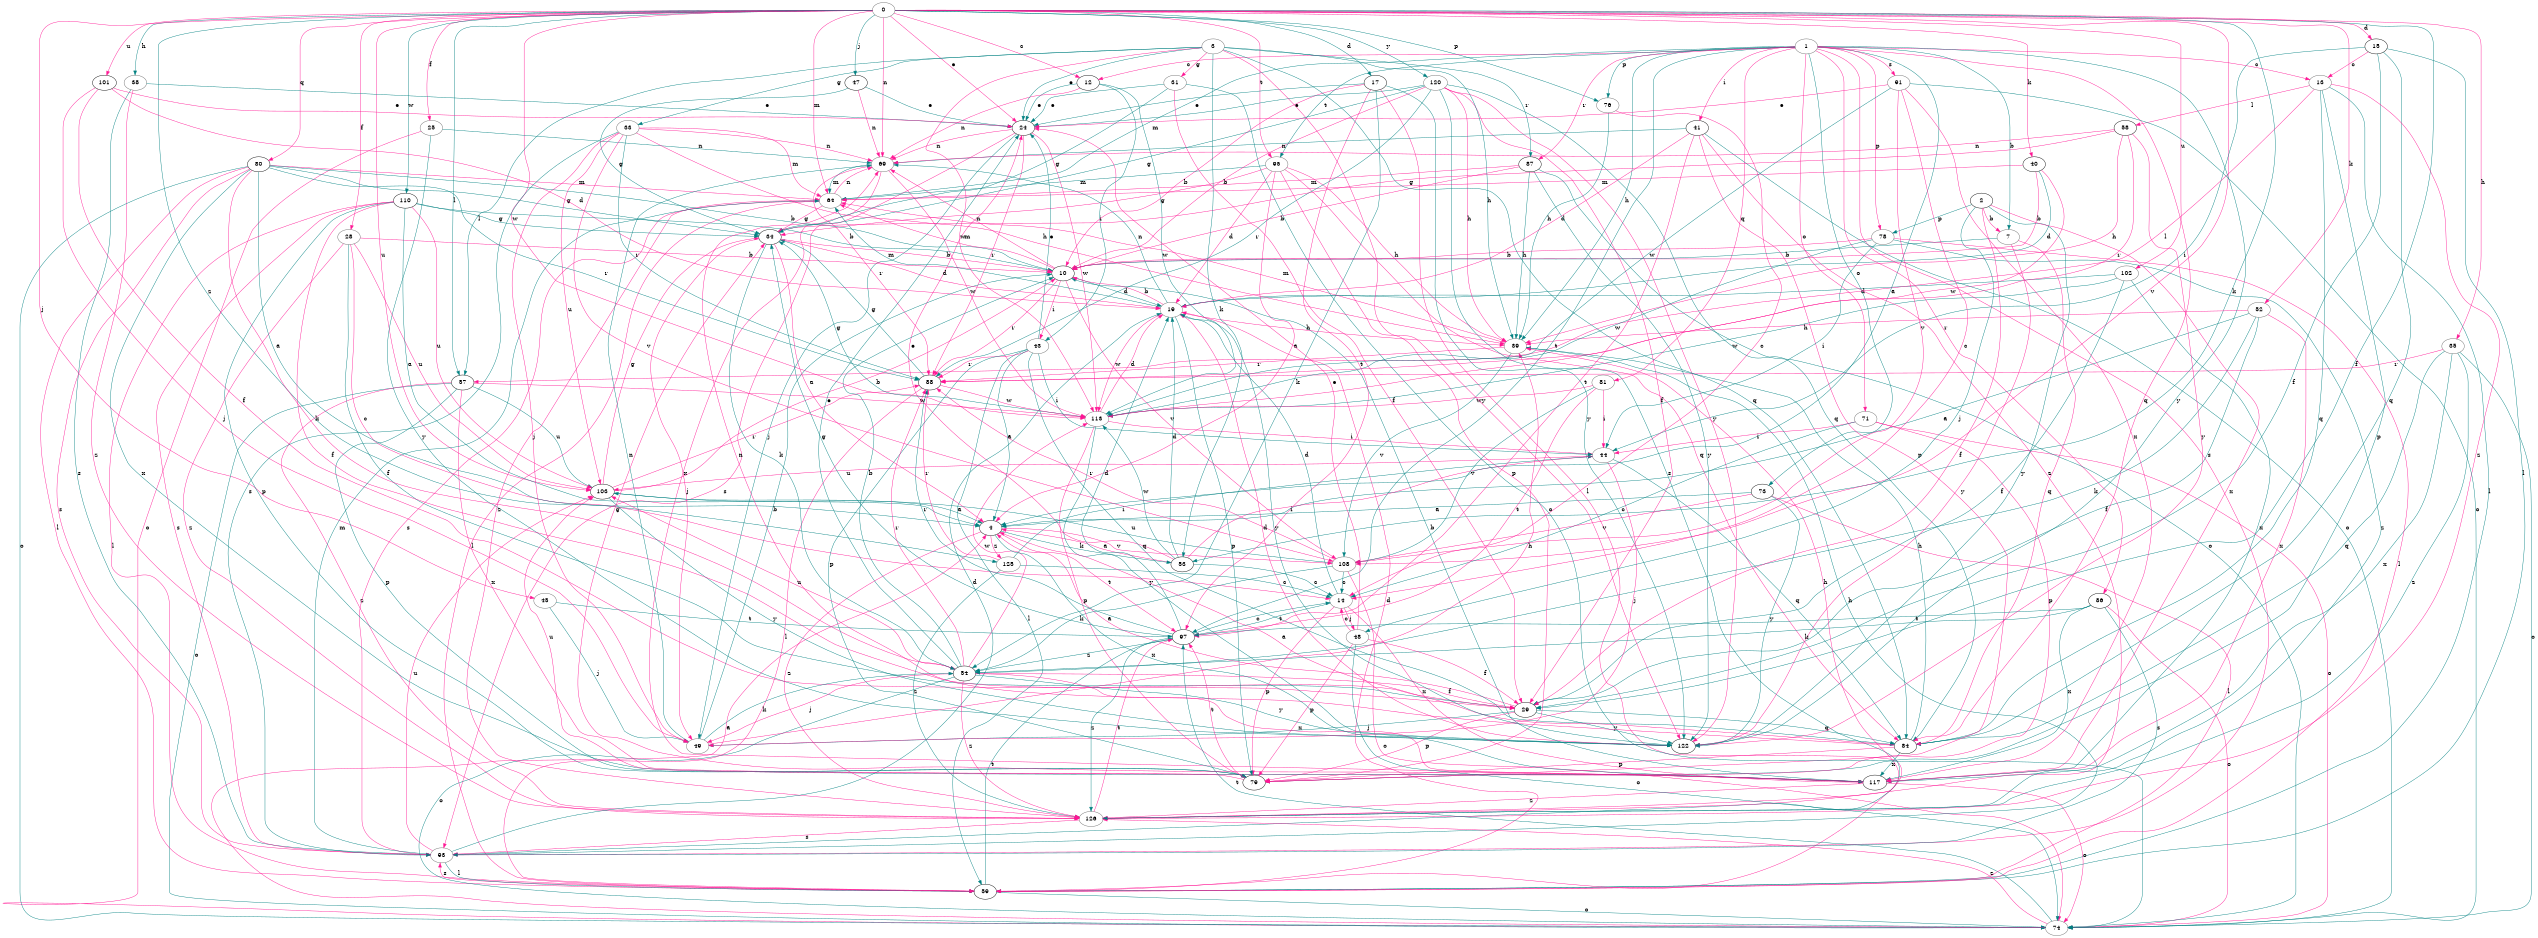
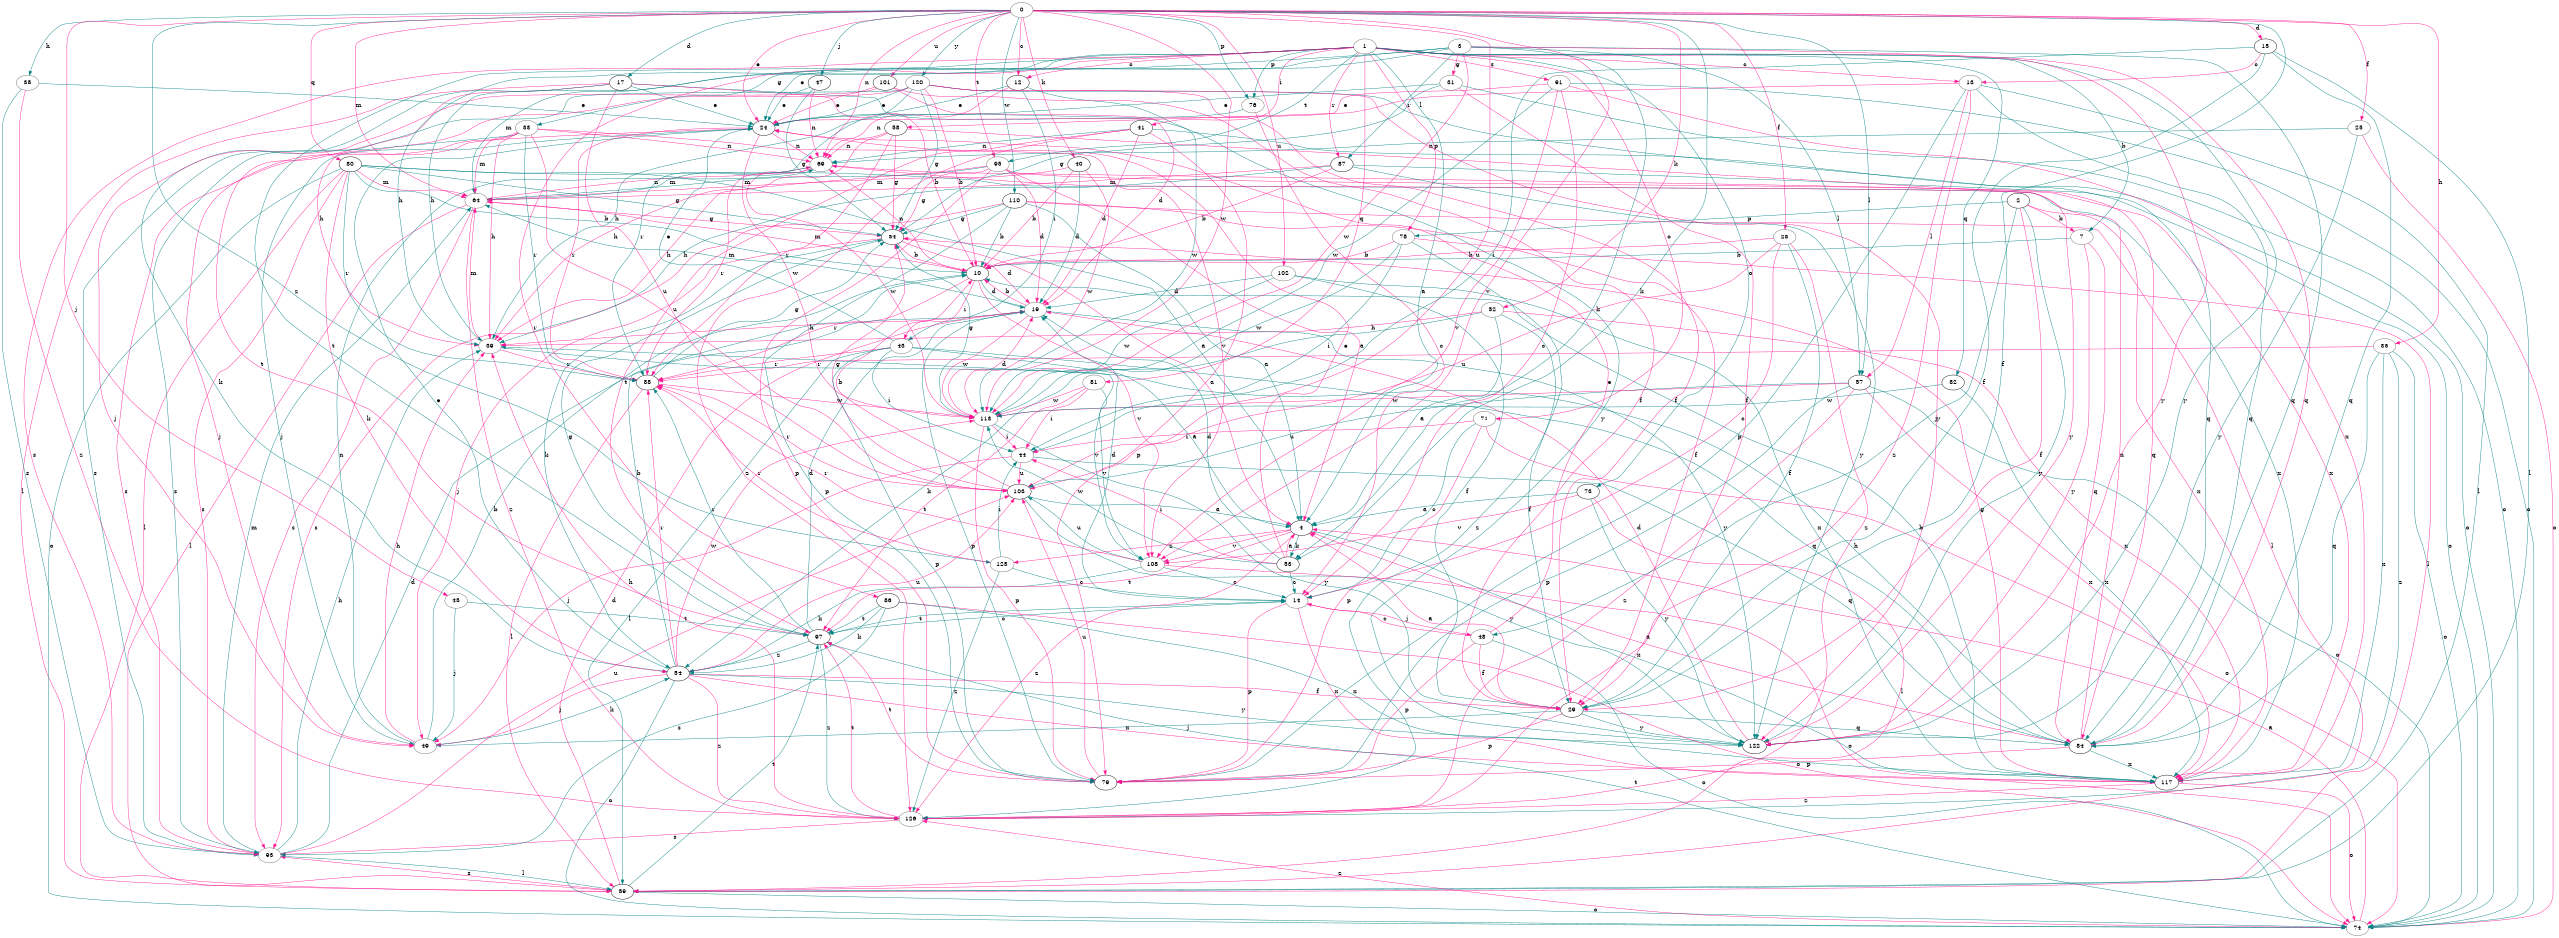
edge "19" -> "69": removed, label "n"
edge "110" -> "103": now "17" -> "103"
node "82": added
